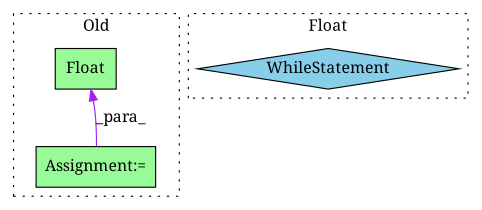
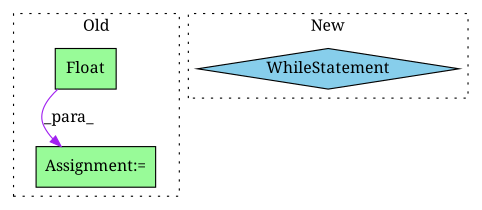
cluster "Float": label "Float" -> "New"
edge "Assignment:=" -> "Float": reversed
